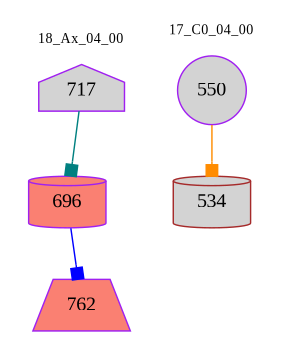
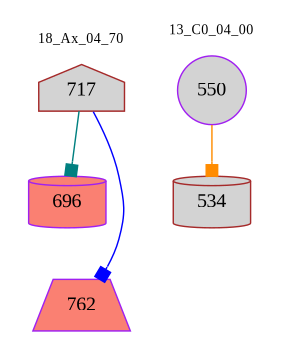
cluster "17_C0_04_00": label "17_C0_04_00" -> "13_C0_04_00"
cluster "18_Ax_04_00": label "18_Ax_04_00" -> "18_Ax_04_70"
node "717": color purple -> brown
edge "696" -> "762": now "717" -> "762"
